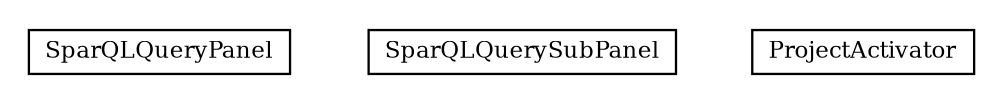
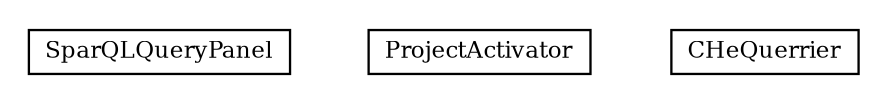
node "SparQLQuerySubPanel": removed
node "CHeQuerrier": added
